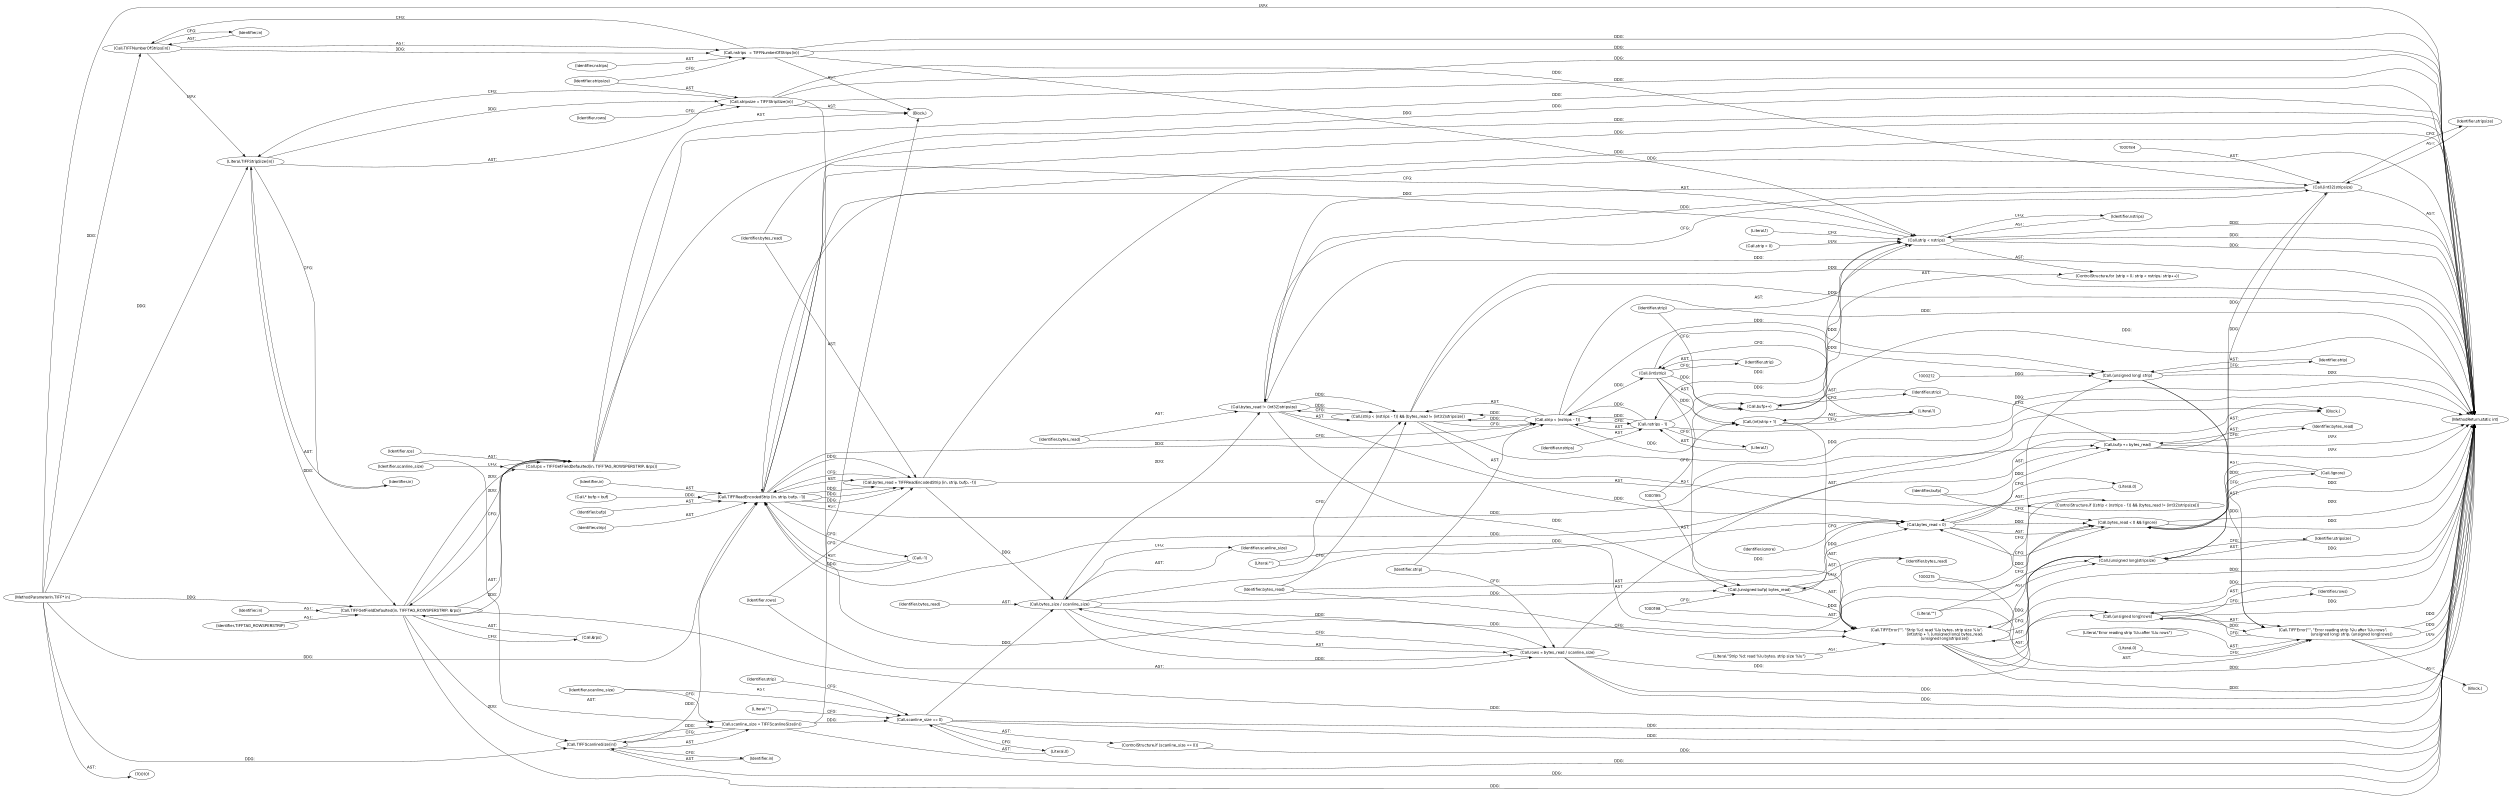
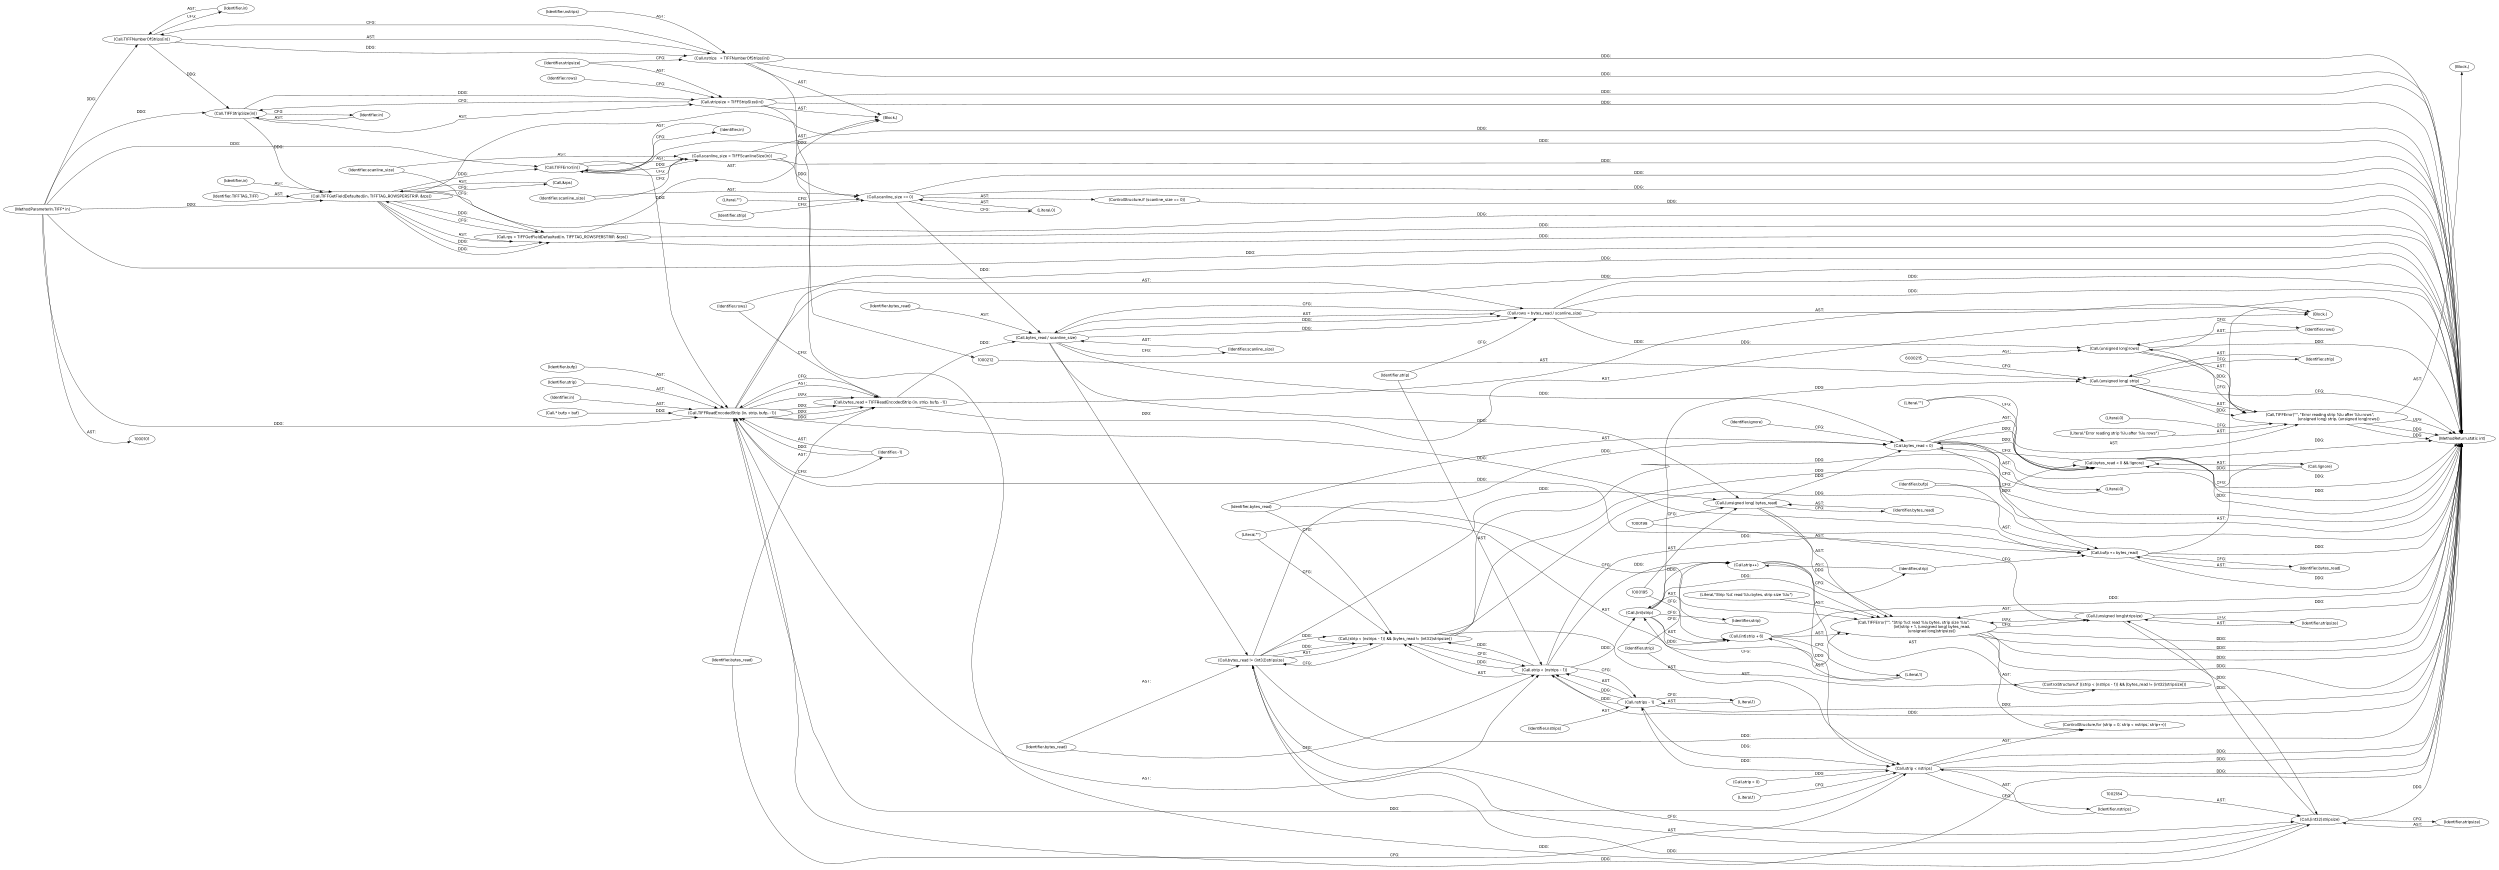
edge "(Call,nstrips   = TIFFNumberOfStrips(in))" -> "(Call,strip < nstrips)": now "(Call,nstrips   = TIFFNumberOfStrips(in))" -> "1000212"
node "1000184": label "1000184" -> "1002184"
node "(Literal,TIFFStripSize(in))": label "(Literal,TIFFStripSize(in))" -> "(Call,TIFFStripSize(in))"
edge "(Call,(int32)stripsize)" -> "(MethodReturn,static int)": label "AST: " -> "DDG: "
edge "(Call,strip < (nstrips - 1))" -> "(Call,(unsigned long) strip)": now "(Call,strip < (nstrips - 1))" -> "(Call,bufp += bytes_read)"
edge "(Call,(unsigned long) strip)" -> "(MethodReturn,static int)": label "DDG: " -> "CFG: "
edge "1000212" -> "(Call,(unsigned long) strip)": label "DDG: " -> "AST: "
node "(Call,bufp++)": label "(Call,bufp++)" -> "(Call,strip++)"
node "(Call,(int)strip + 1)": label "(Call,(int)strip + 1)" -> "(Call,(int)strip + 6)"
edge "(Call,TIFFReadEncodedStrip (in, strip, bufp, -1))" -> "(Call,strip < (nstrips - 1))": label "DDG: " -> "AST: "
node "(Identifier,rps)": removed
edge "(Call,bytes_read < 0)" -> "(MethodReturn,static int)": added, label "DDG:"
node "(Call,-1)": label "(Call,-1)" -> "(Identifier,-1)"
node "1000215": label "1000215" -> "6000215"
node "(Call,(unsigned bufp) bytes_read)": label "(Call,(unsigned bufp) bytes_read)" -> "(Call,(unsigned long) bytes_read)"
node "(Call,bytes_size / scanline_size)": label "(Call,bytes_size / scanline_size)" -> "(Call,bytes_read / scanline_size)"
node "(Identifier,TIFFTAG_ROWSPERSTRIP)": label "(Identifier,TIFFTAG_ROWSPERSTRIP)" -> "(Identifier,TIFFTAG_TIFF)"
edge "(Call,stripsize = TIFFStripSize(in))" -> "(Call,(unsigned long)stripsize)": removed, label "DDG:"
node "(Call,TIFFScanlineSize(in))": label "(Call,TIFFScanlineSize(in))" -> "(Call,TIFFError(in))"
node "1700101": label "1700101" -> "1000101"
